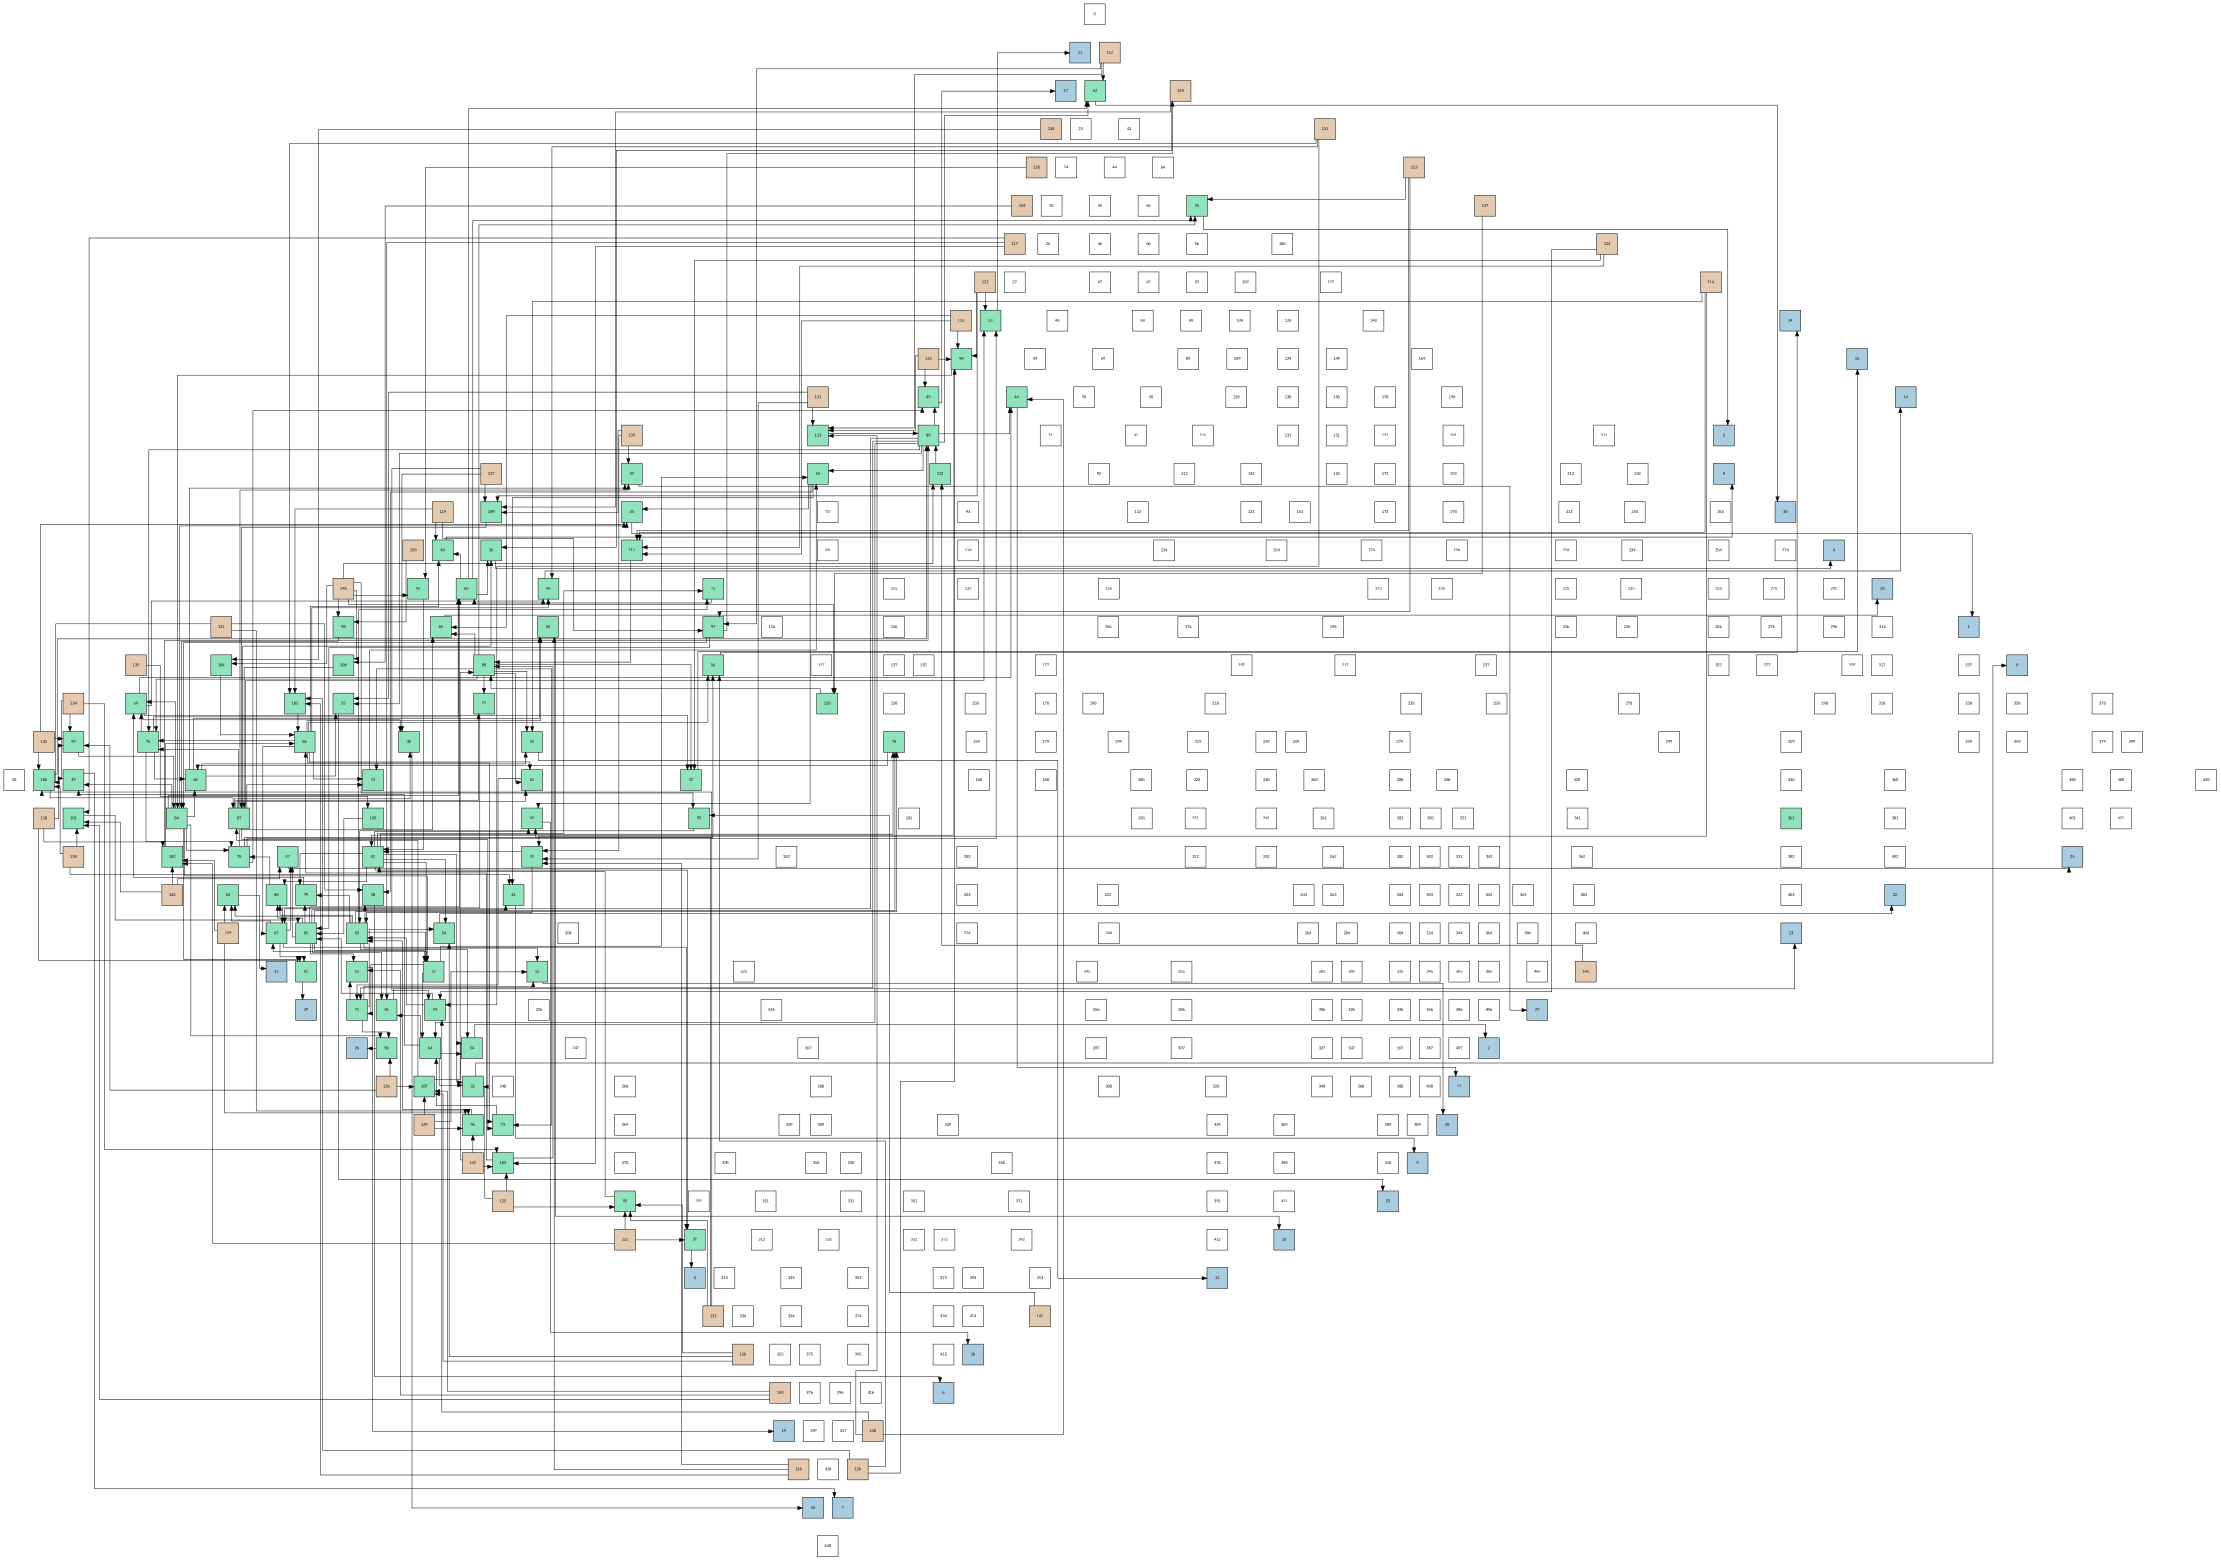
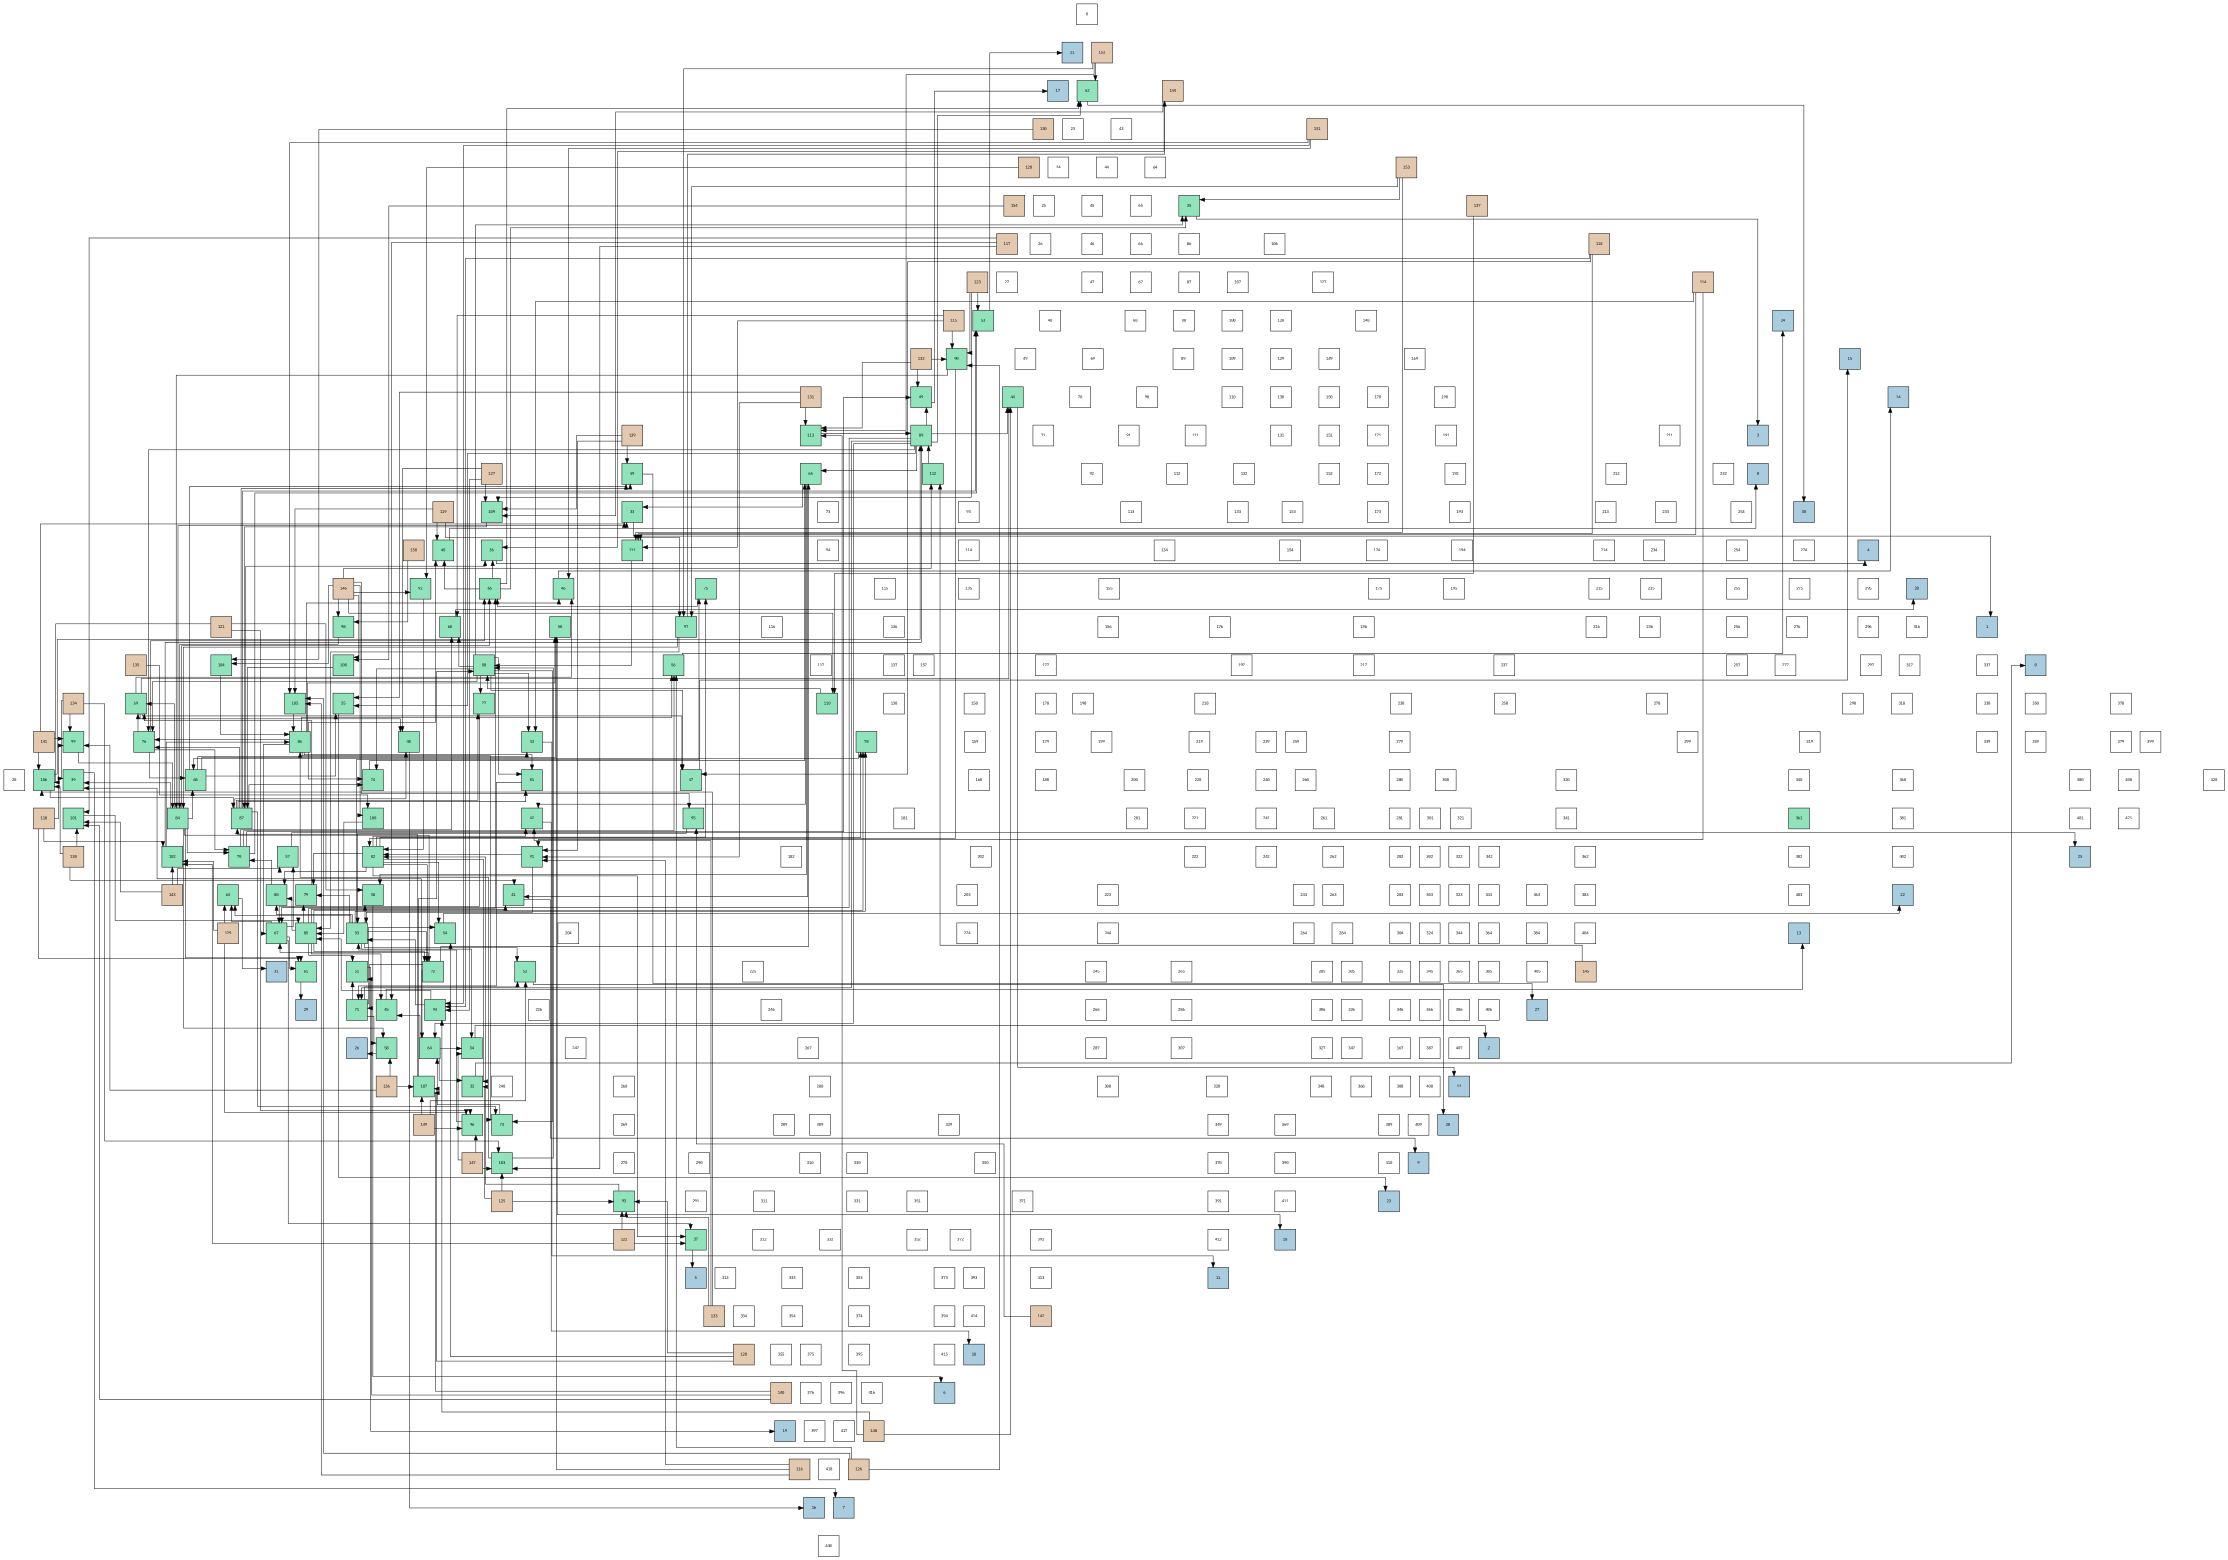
edge "146" -> "100": added
edge "85" -> "57": removed
